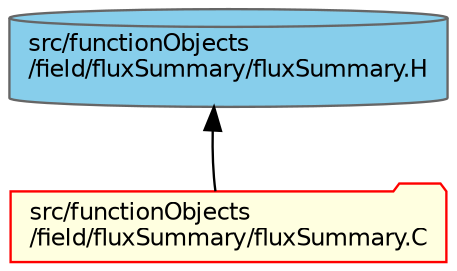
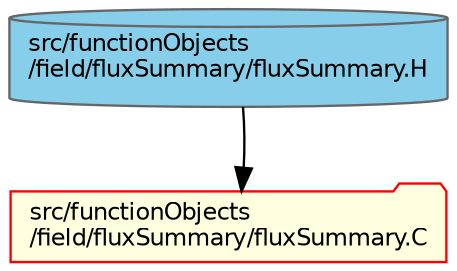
edge "src/functionObjects /field/fluxSummary/fluxSummary.C" -> "src/functionObjects /field/fluxSummary/fluxSummary.H": reversed
